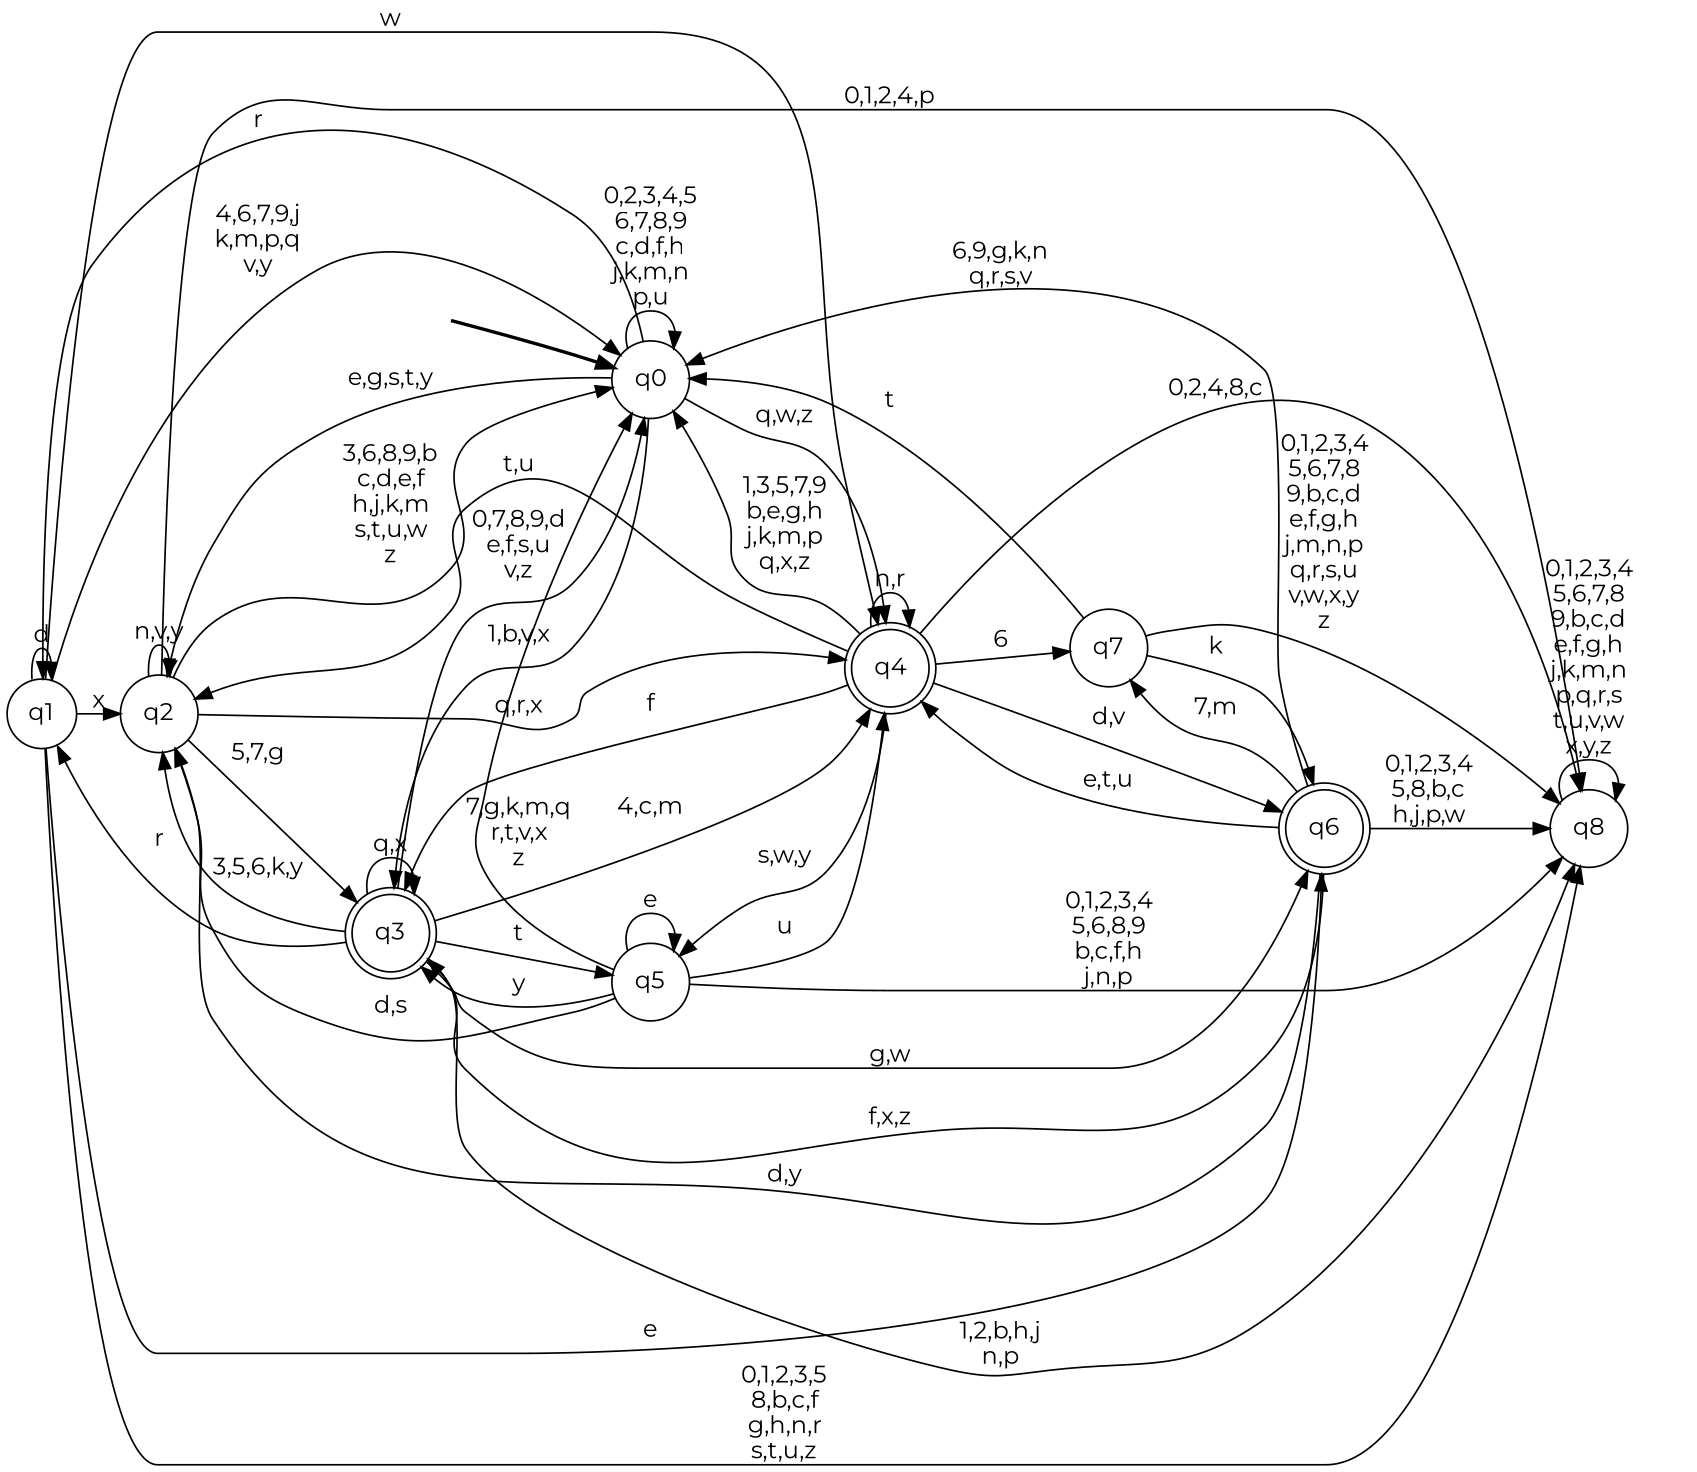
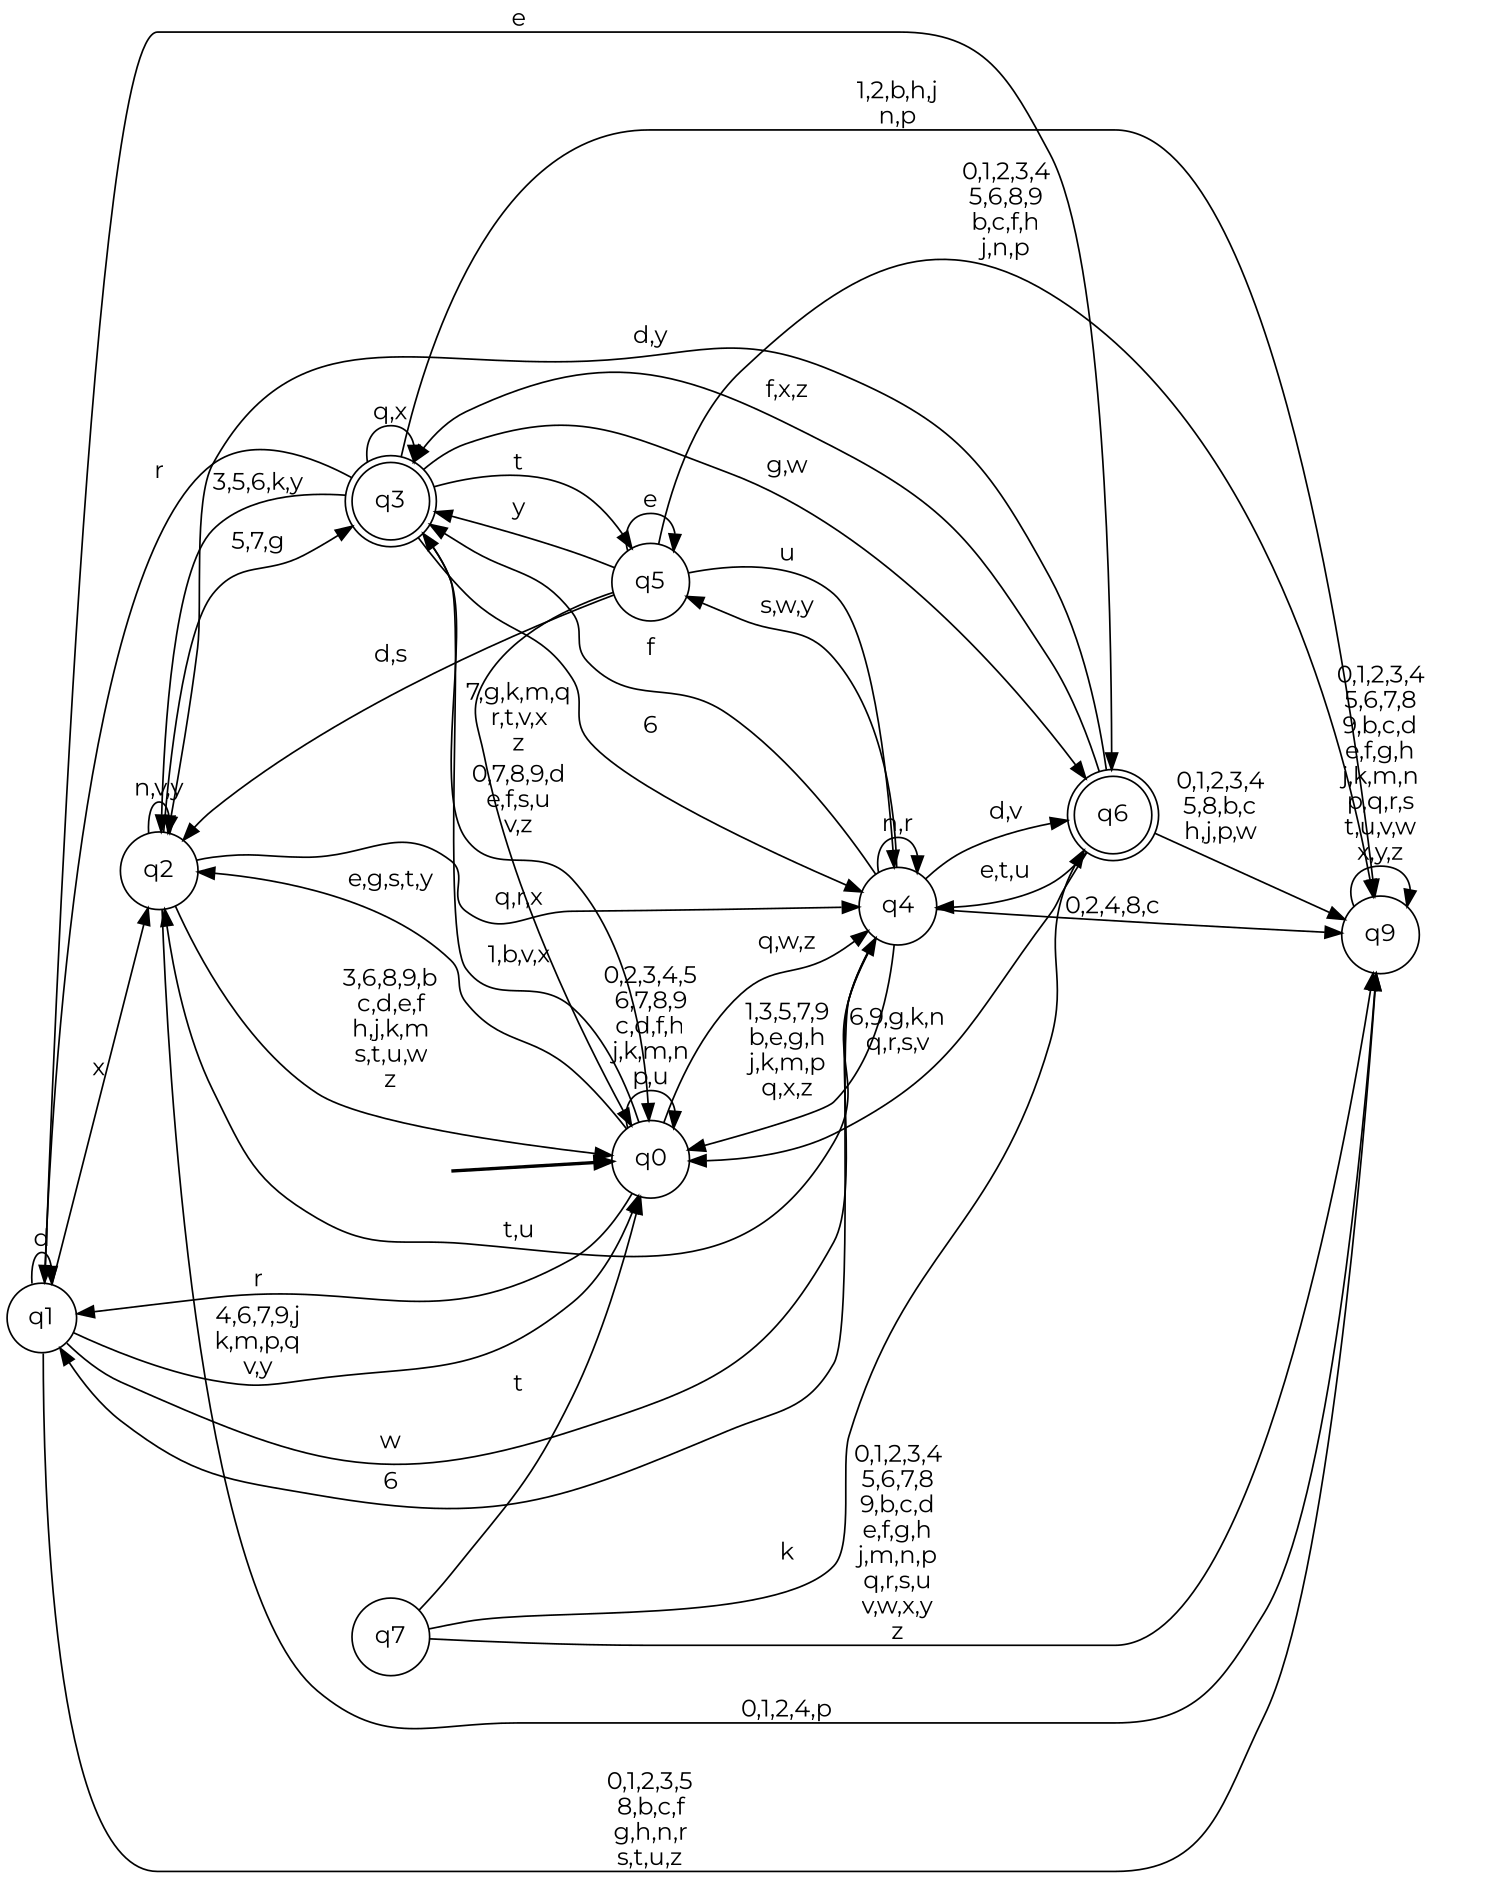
edge "q4" -> "q7": now "q4" -> "q1"
node "q4": shape doublecircle -> circle
edge "q6" -> "q7": removed, label "7,m"
edge "q3" -> "q4": label "4,c,m" -> "6"
node "q8": label "q8" -> "q9"
